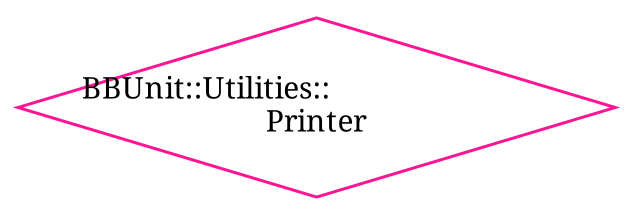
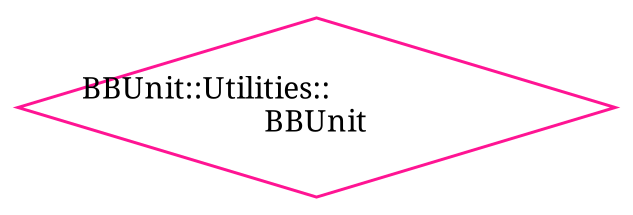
node "BBUnit::Utilities:: Printer": label "BBUnit::Utilities:: Printer" -> "BBUnit::Utilities:: BBUnit"
